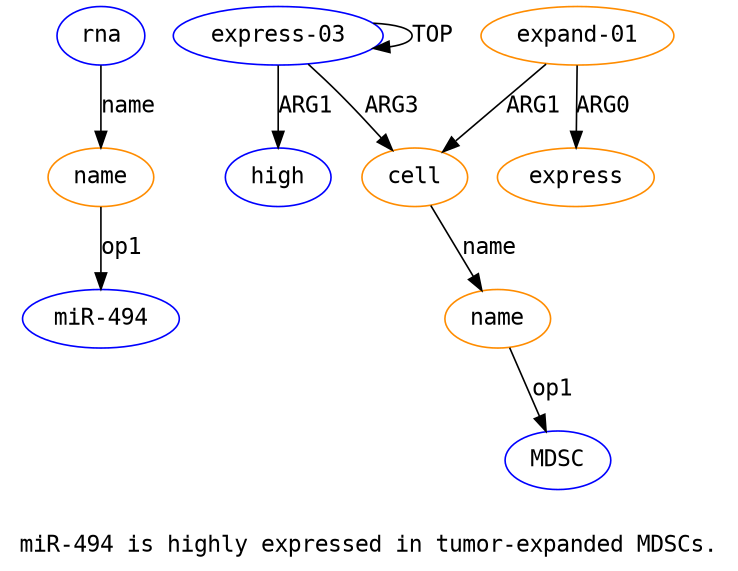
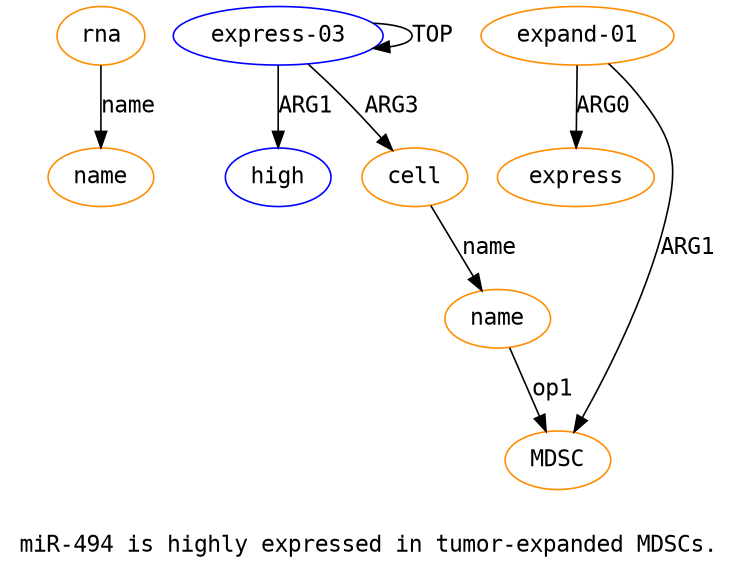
node "rna": color blue -> darkorange
edge "expand-01" -> "cell": now "expand-01" -> "MDSC"
node "miR-494": removed
node "MDSC": color blue -> darkorange
